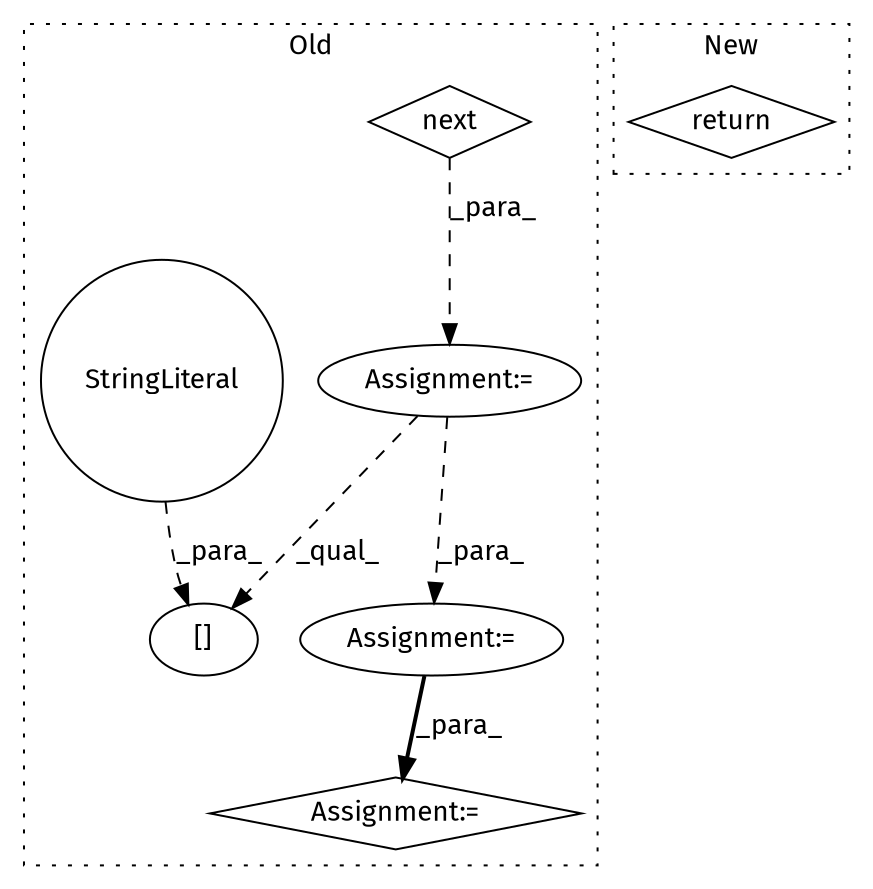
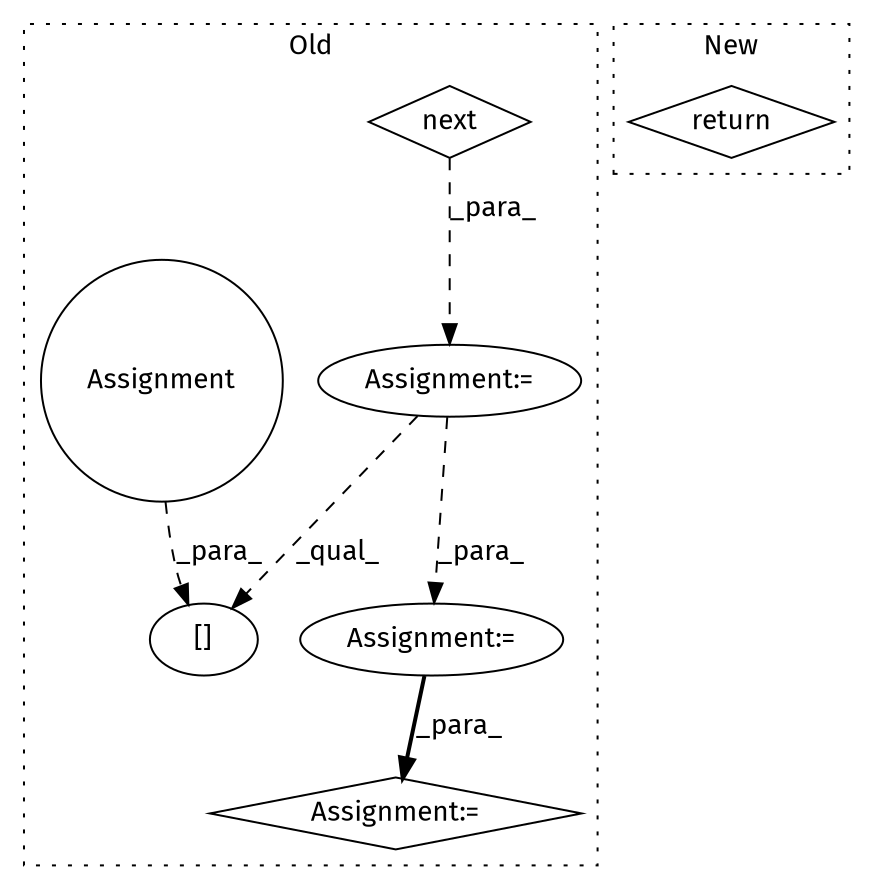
node "StringLiteral": label "StringLiteral" -> "Assignment"
